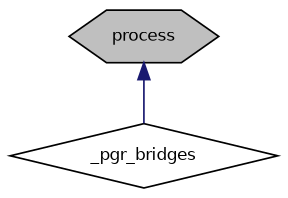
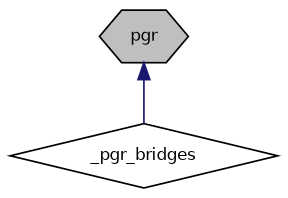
node "process": label "process" -> "pgr"
